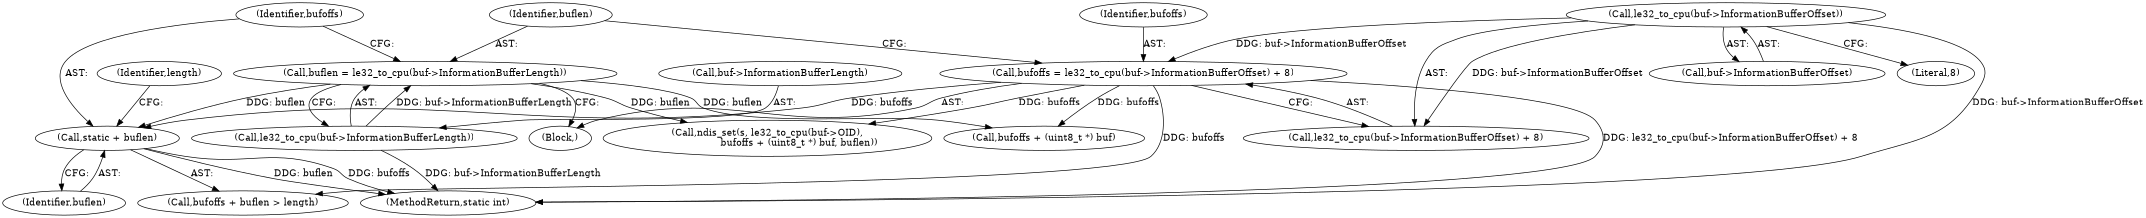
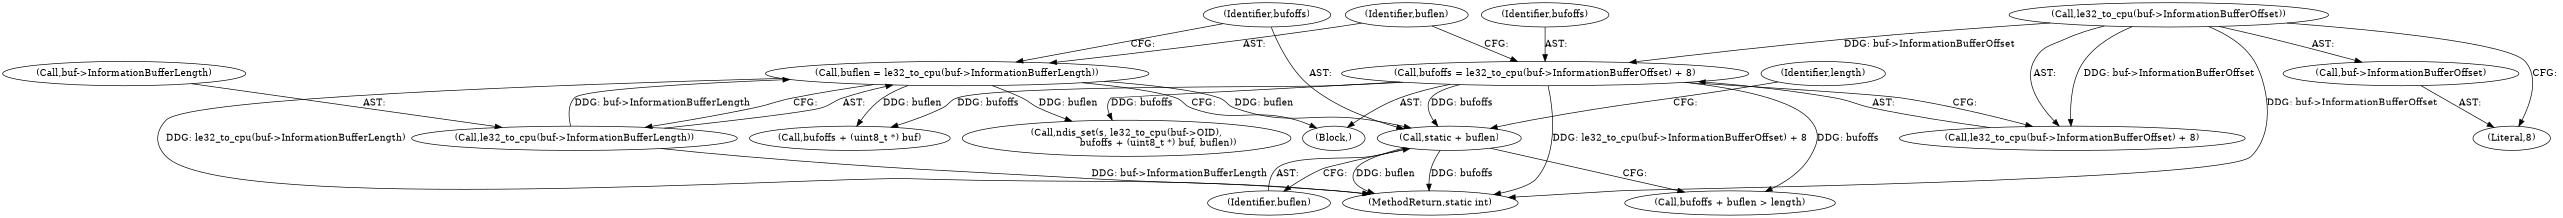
edge "(Call,buf->InformationBufferOffset)" -> "(Call,le32_to_cpu(buf->InformationBufferOffset))": now "(Call,buf->InformationBufferOffset)" -> "(Literal,8)"
edge "(Call,static + buflen)" -> "(Call,bufoffs + buflen > length)": label "AST: " -> "CFG: "
edge "(Call,buflen = le32_to_cpu(buf->InformationBufferLength))" -> "(MethodReturn,static int)": added, label "DDG: le32_to_cpu(buf->InformationBufferLength)"
